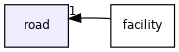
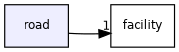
edge "facility" -> "road": reversed
